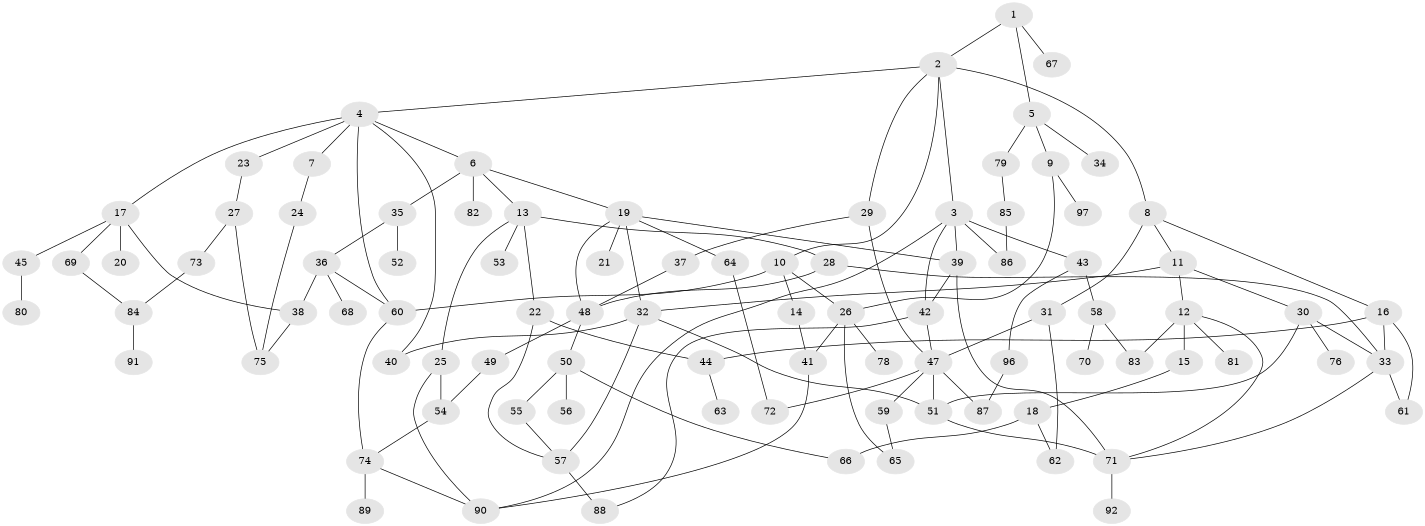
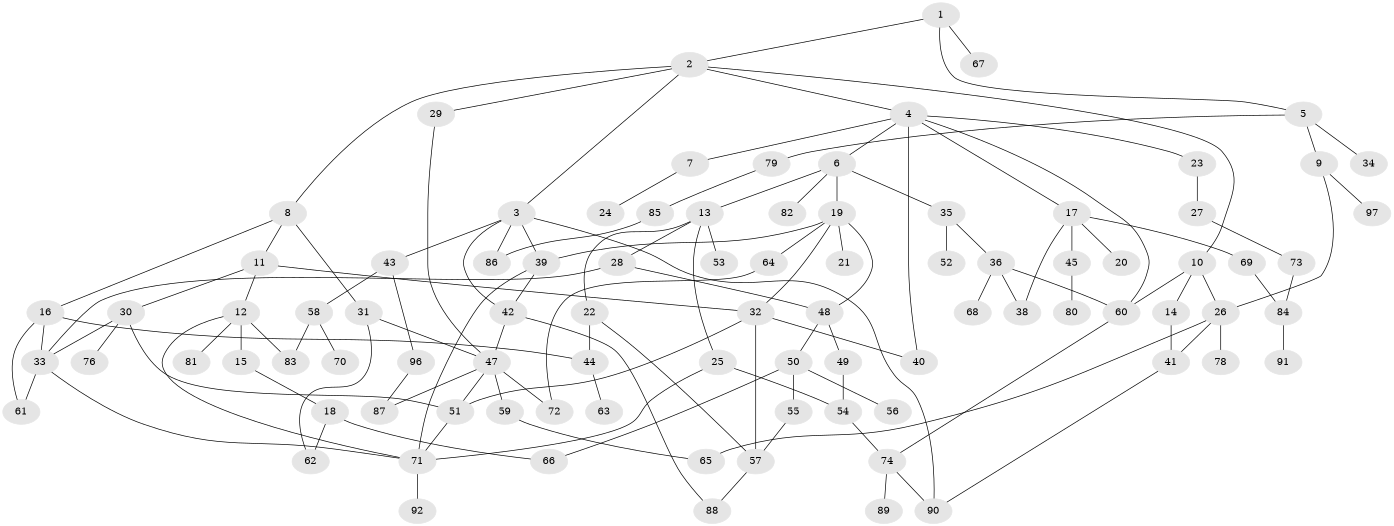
node "37": removed
node "75": removed
edge "25" -- "90": now "25" -- "71"
